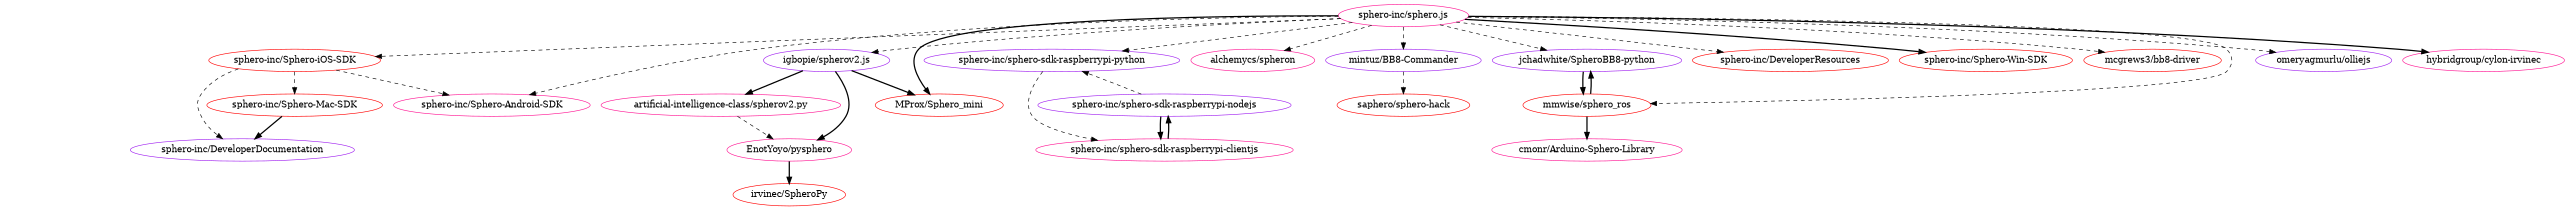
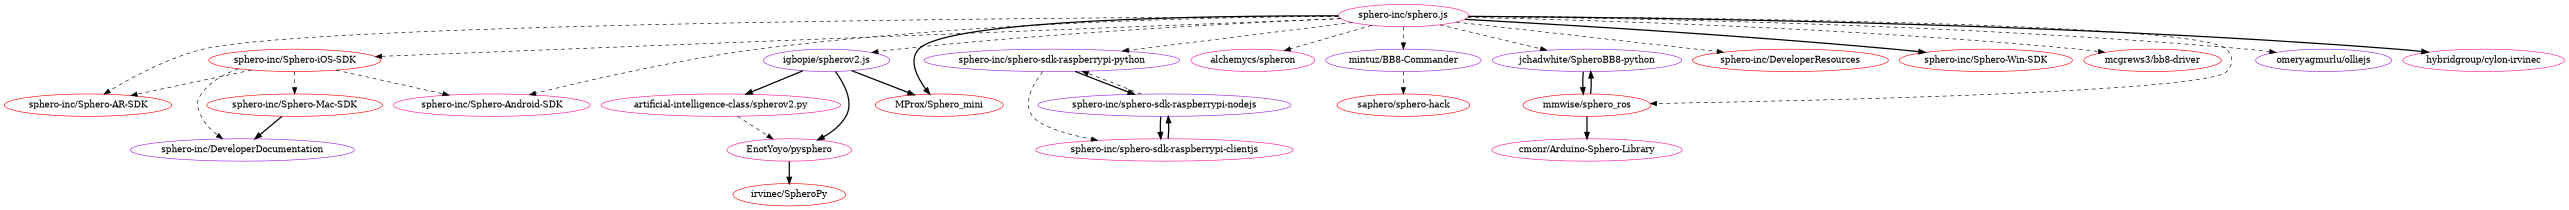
edge "sphero-inc/sphero-sdk-raspberrypi-python" -> "sphero-inc/sphero-sdk-raspberrypi-nodejs": added
node "sphero-inc/Sphero-AR-SDK": added
